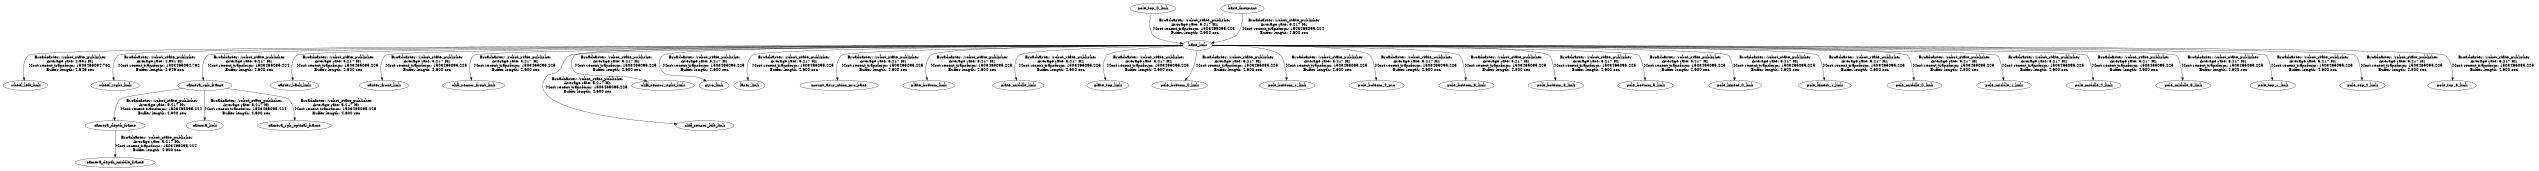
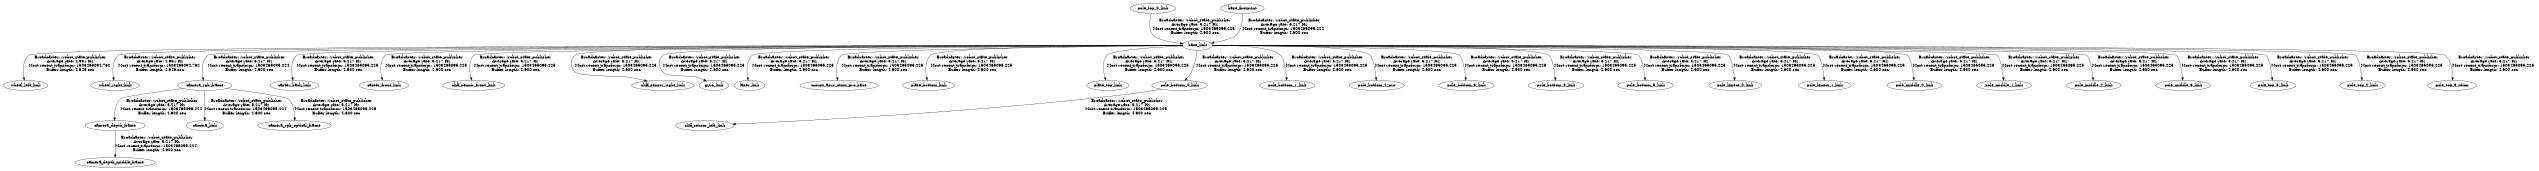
edge "base_link" -> "cliff_sensor_left_link": now "pole_bottom_0_link" -> "cliff_sensor_left_link"
node "plate_middle_link": removed
node "pole_top_1_link": label "pole_top_1_link" -> "pole_top_5_link"
node "pole_top_3_link": label "pole_top_3_link" -> "pole_top_3_xtion"
